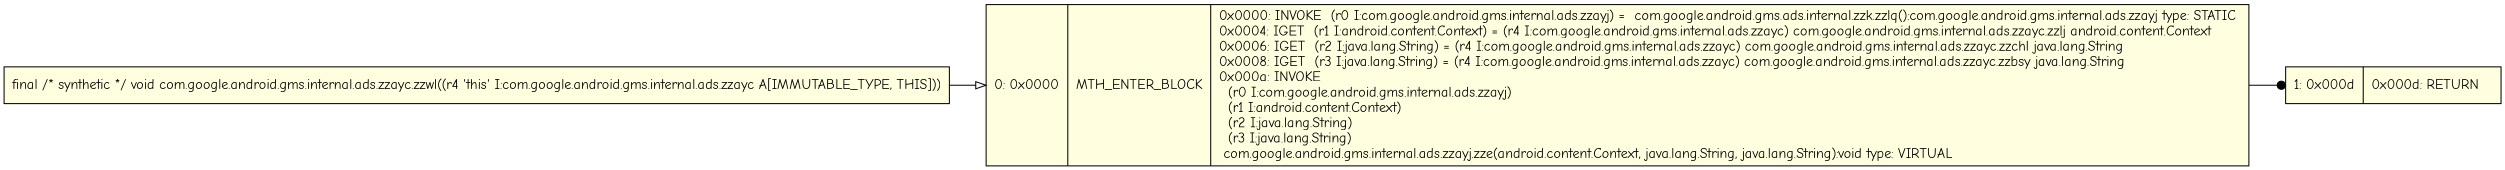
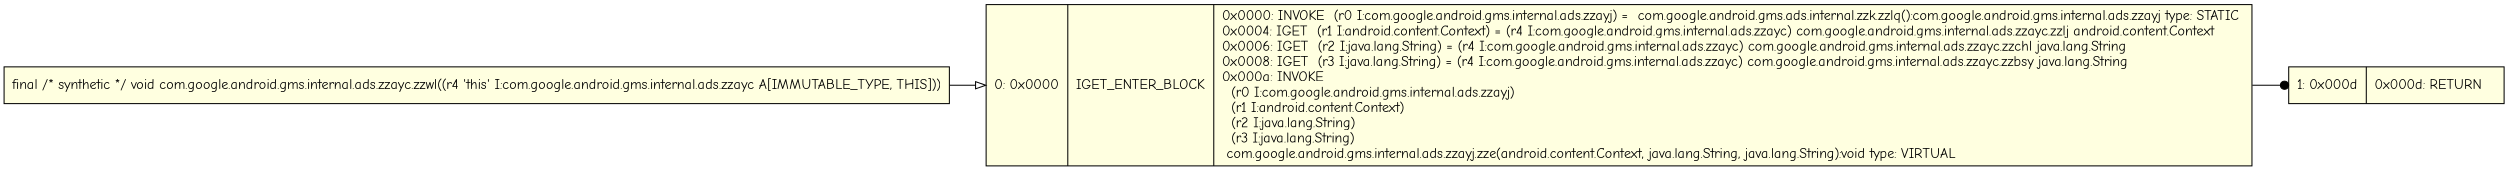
node "0: 0x0000": text "MTH_ENTER_BLOCK" -> "IGET_ENTER_BLOCK"
